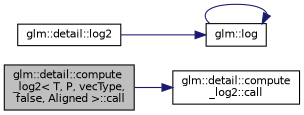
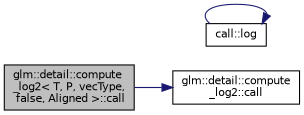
node "glm::detail::log2": removed
node "glm::log": label "glm::log" -> "call::log"
